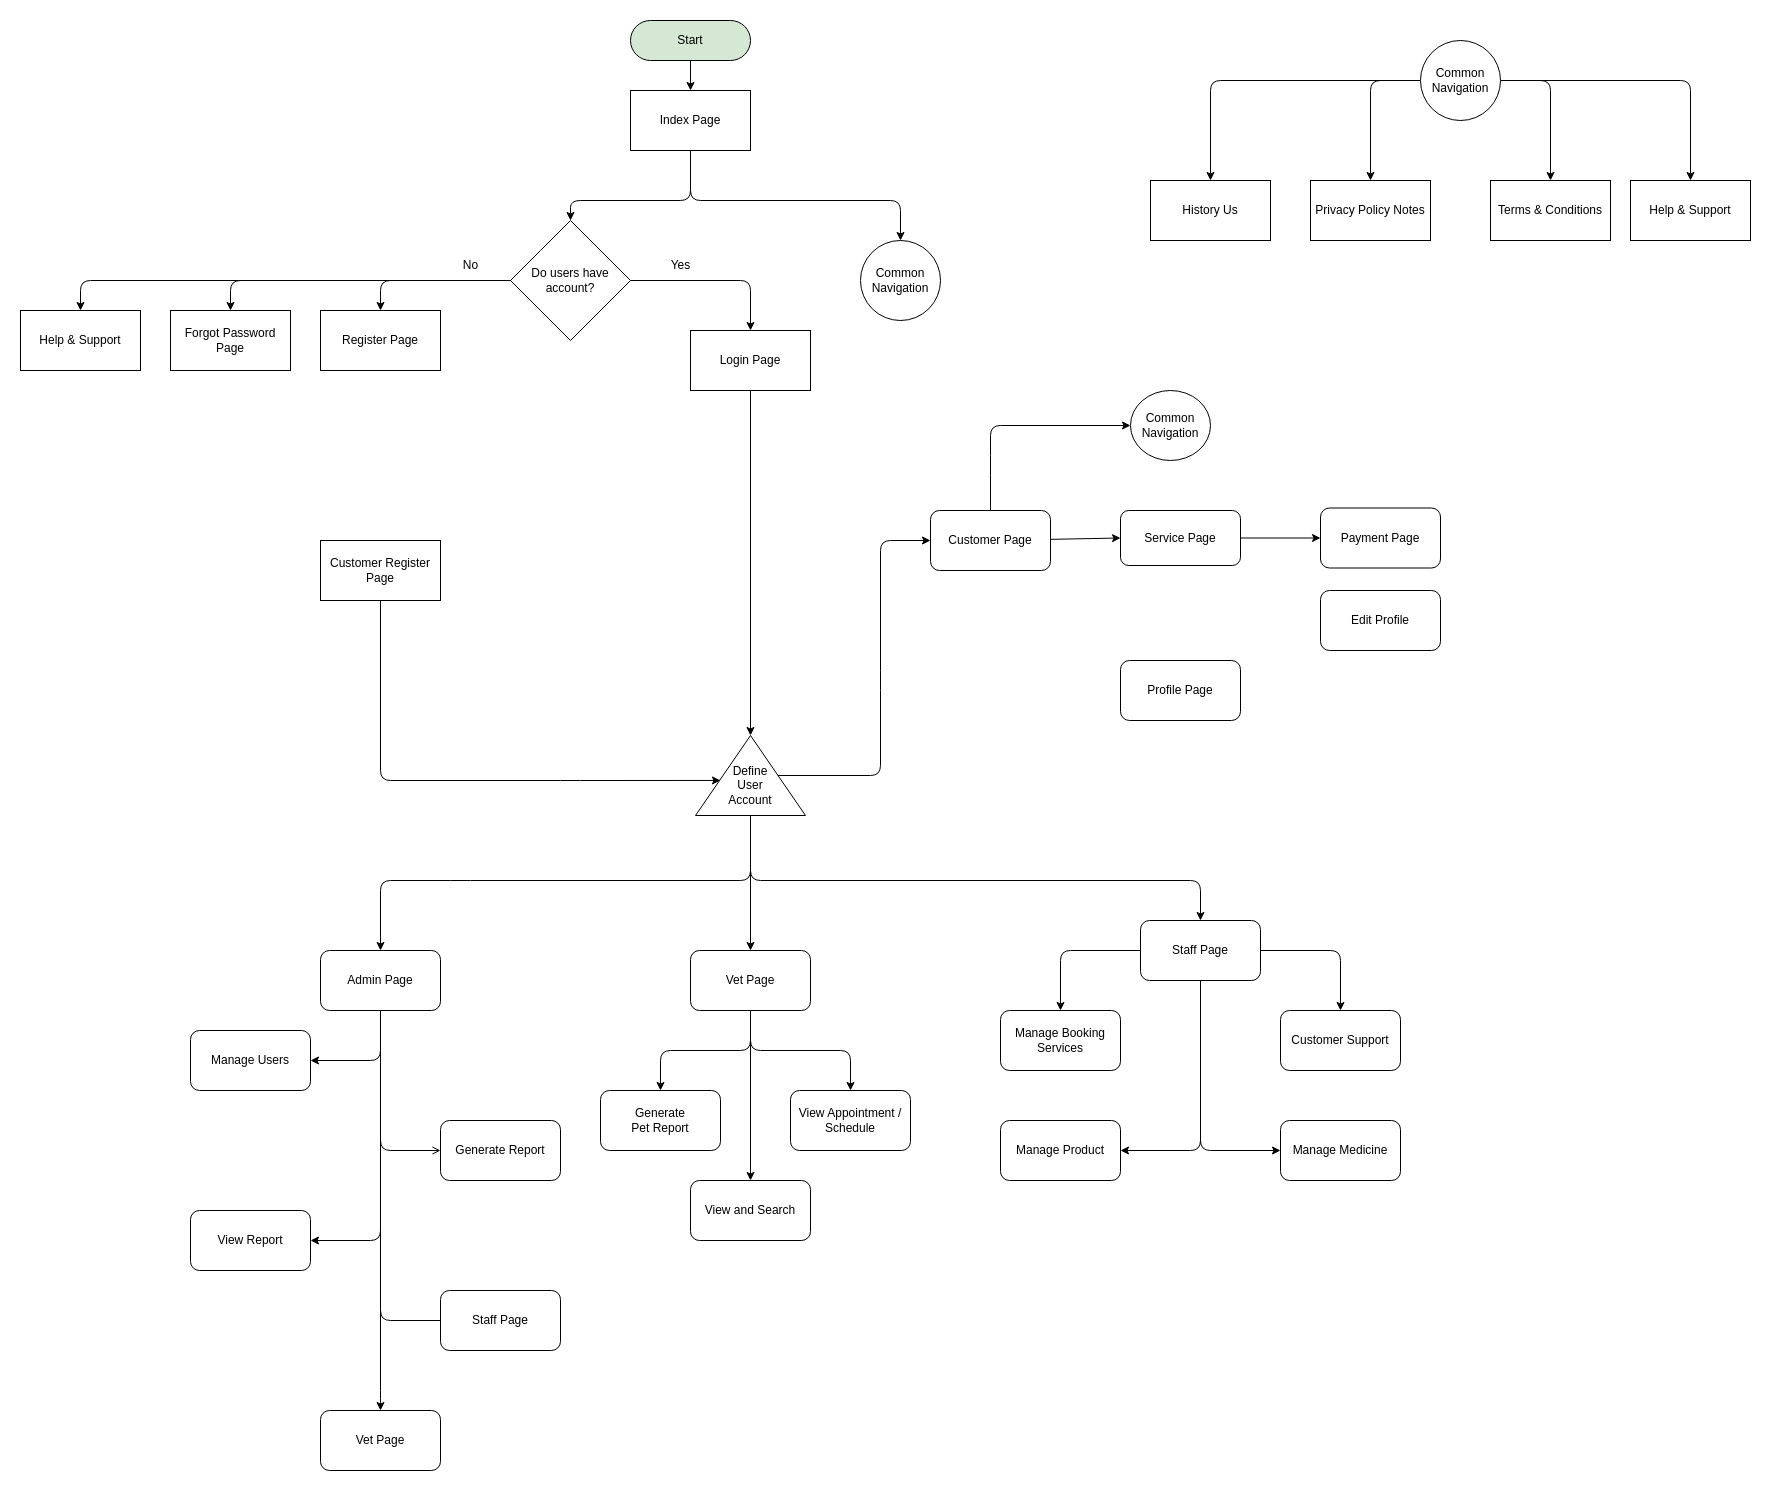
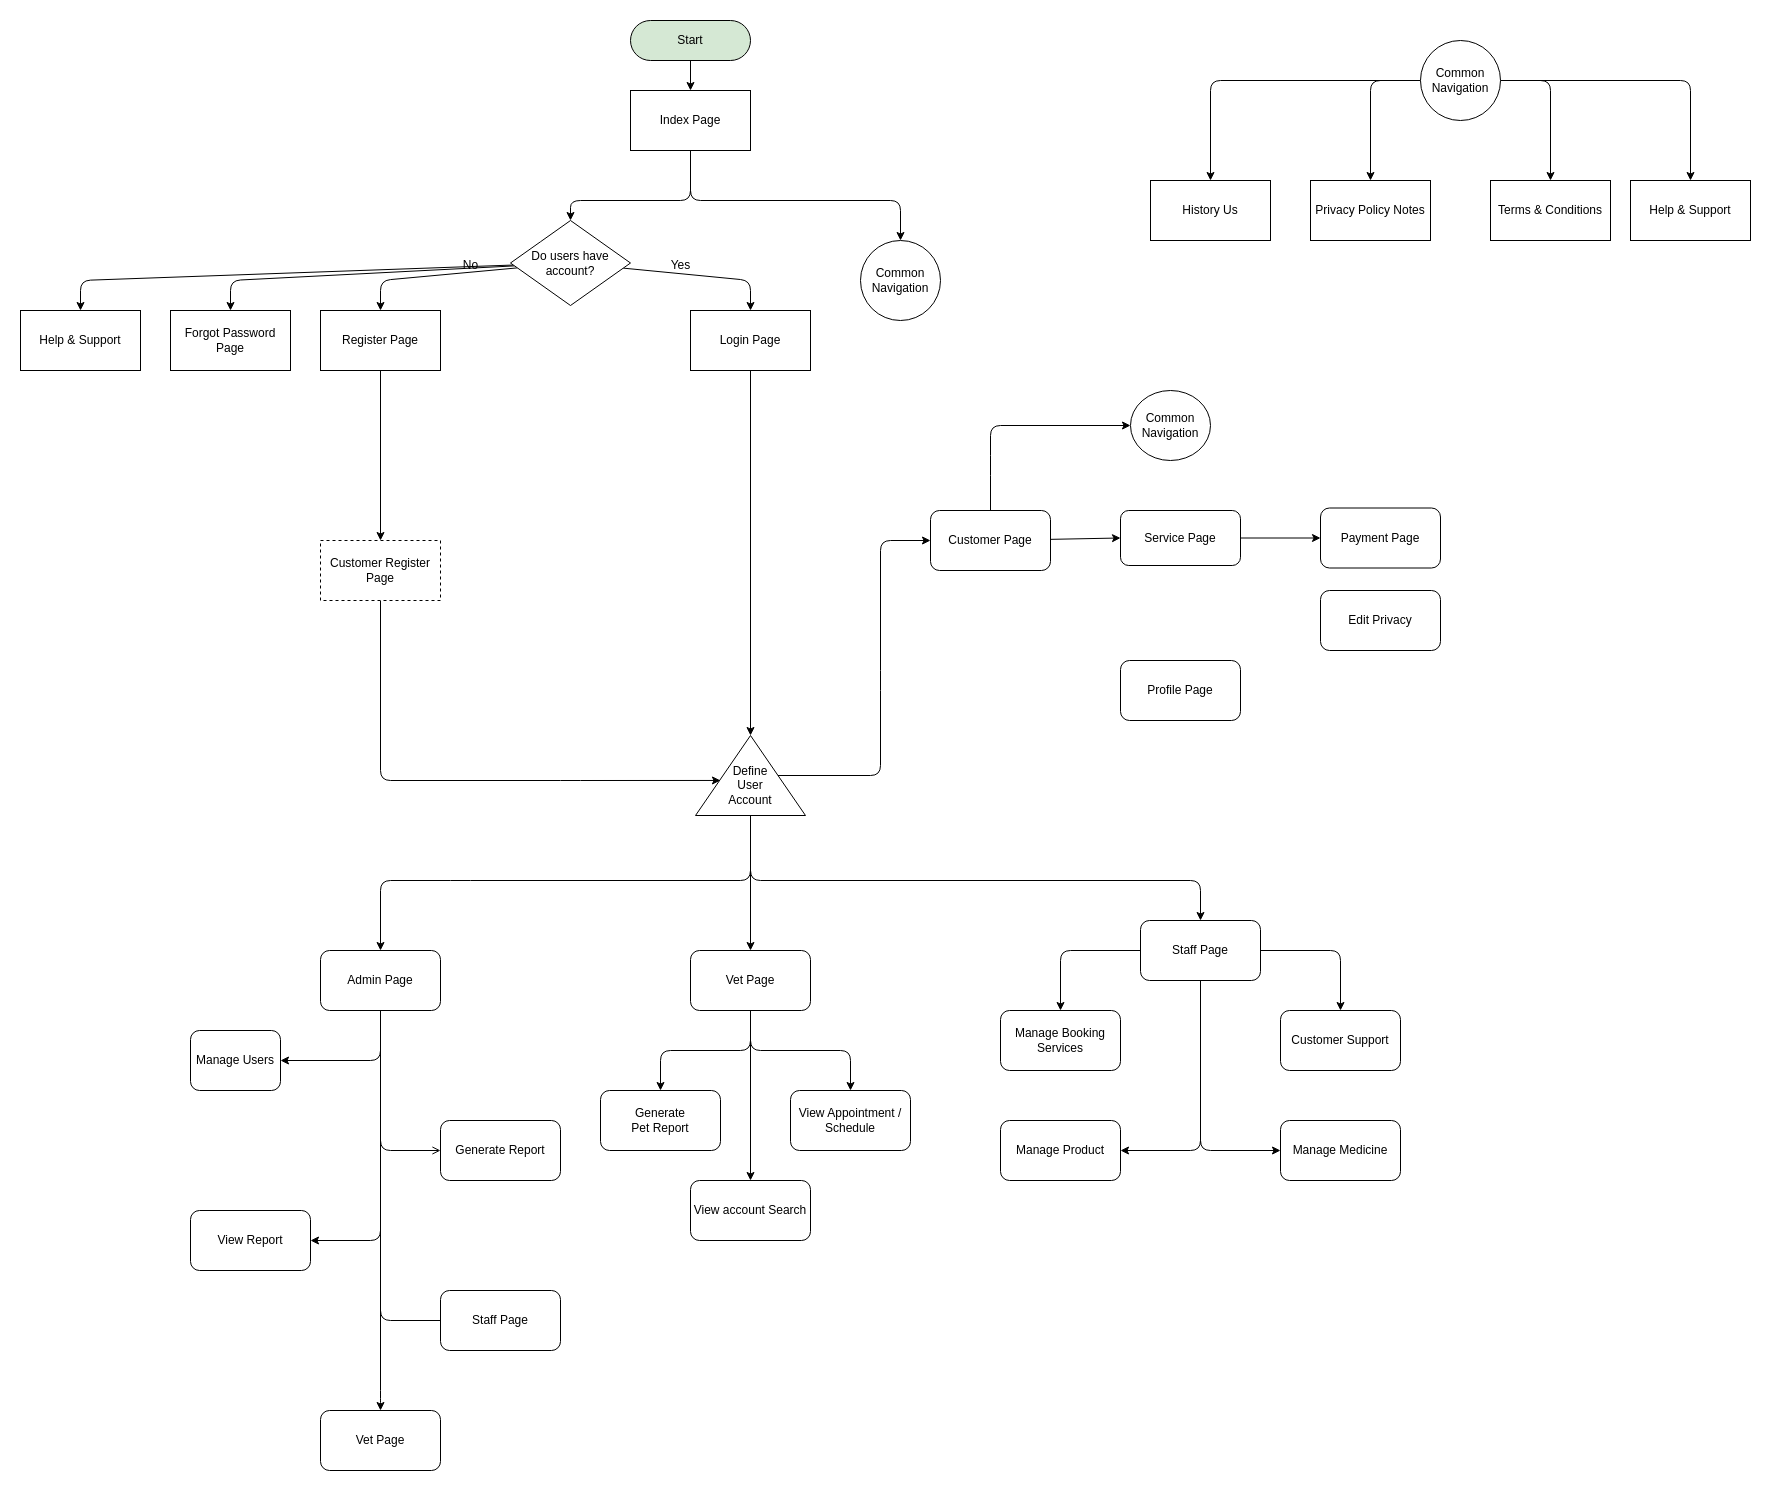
node "Do users have account?": size 120x120 -> 120x85
node "Login Page": moved (751, 361) -> (751, 341)
edge "Register Page" -> "Customer Register Page": added
node "Customer Register Page": style solid -> dashed
node "Edit Profile": label "Edit Profile" -> "Edit Privacy"
node "Manage Users": size 120x60 -> 90x60
node "View and Search": label "View and Search" -> "View account Search"
